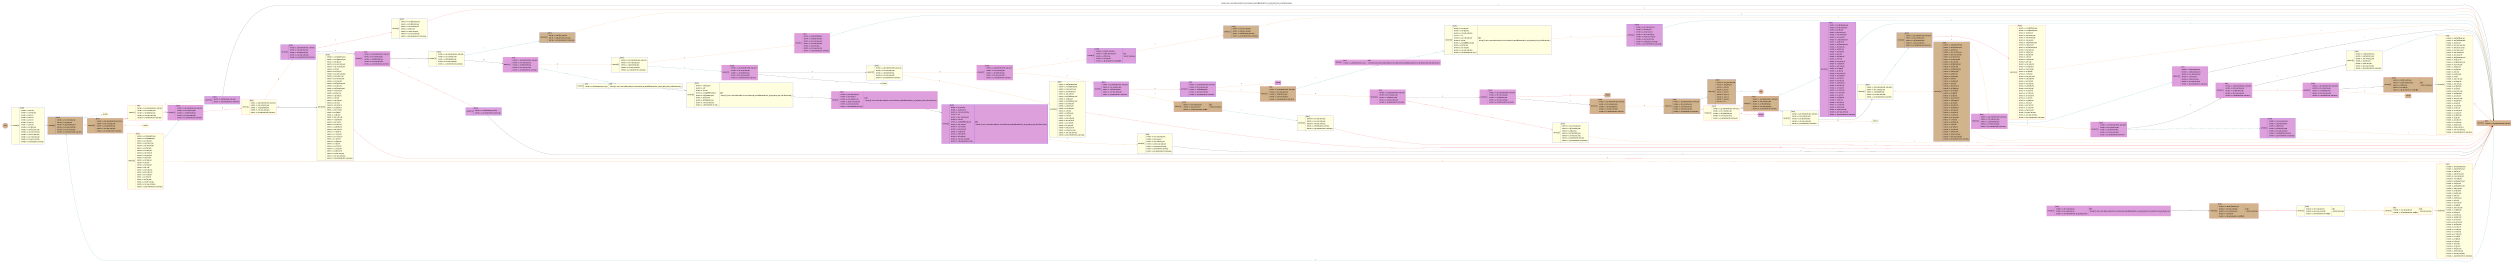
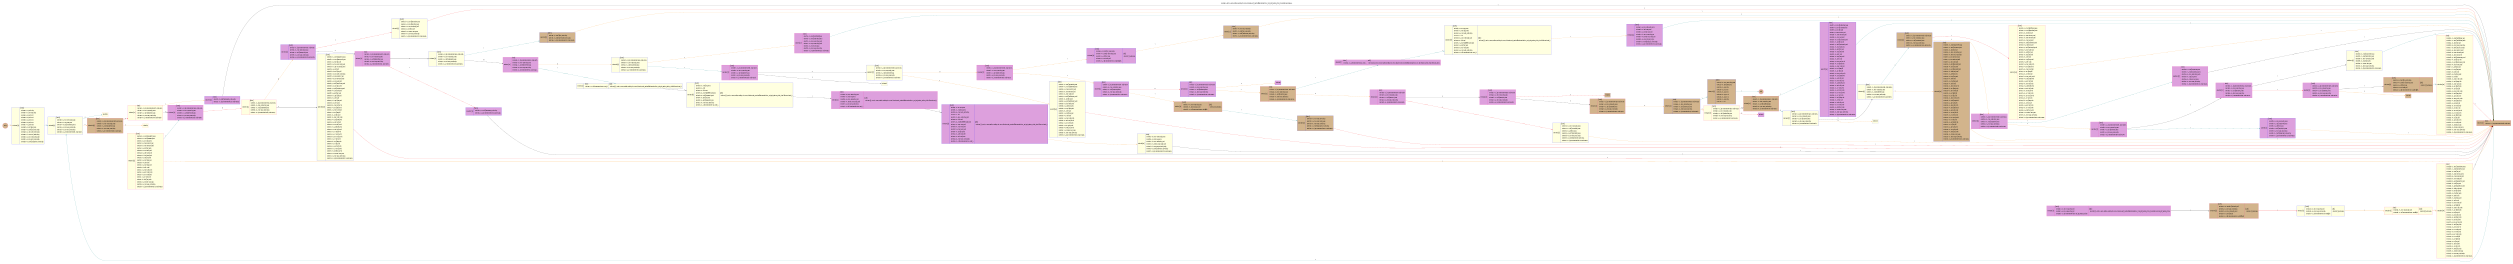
node "0x401bd9 [21]": fillcolor lightyellow -> tan
node "0x4018bf [23]": fillcolor tan -> lightyellow
